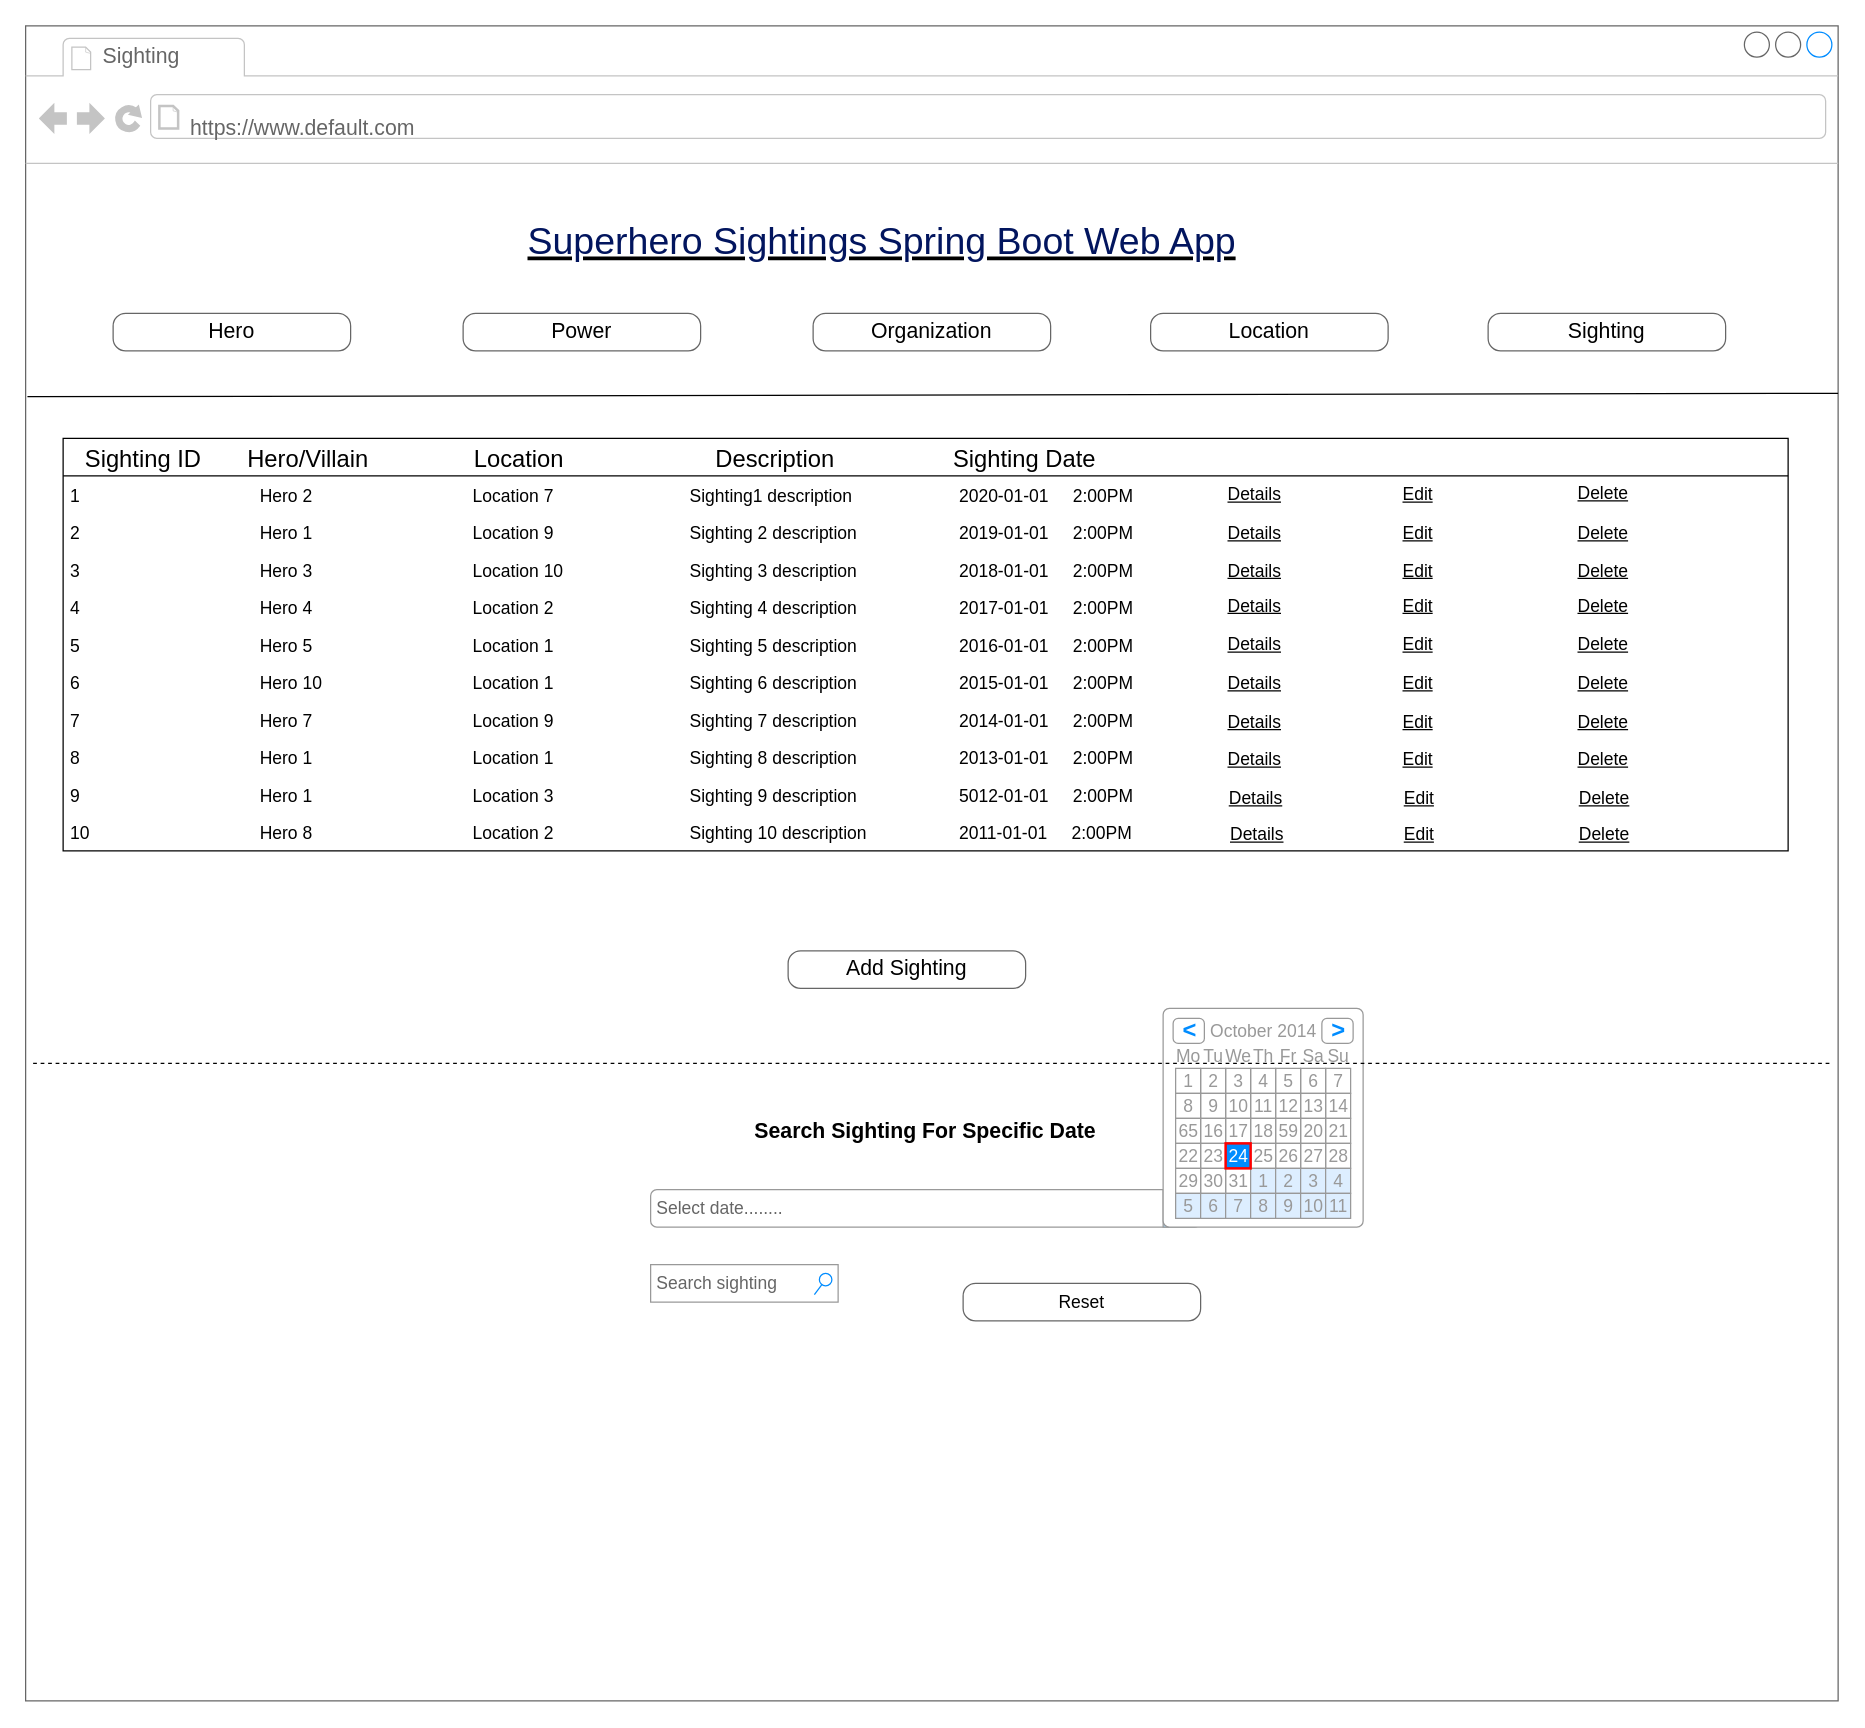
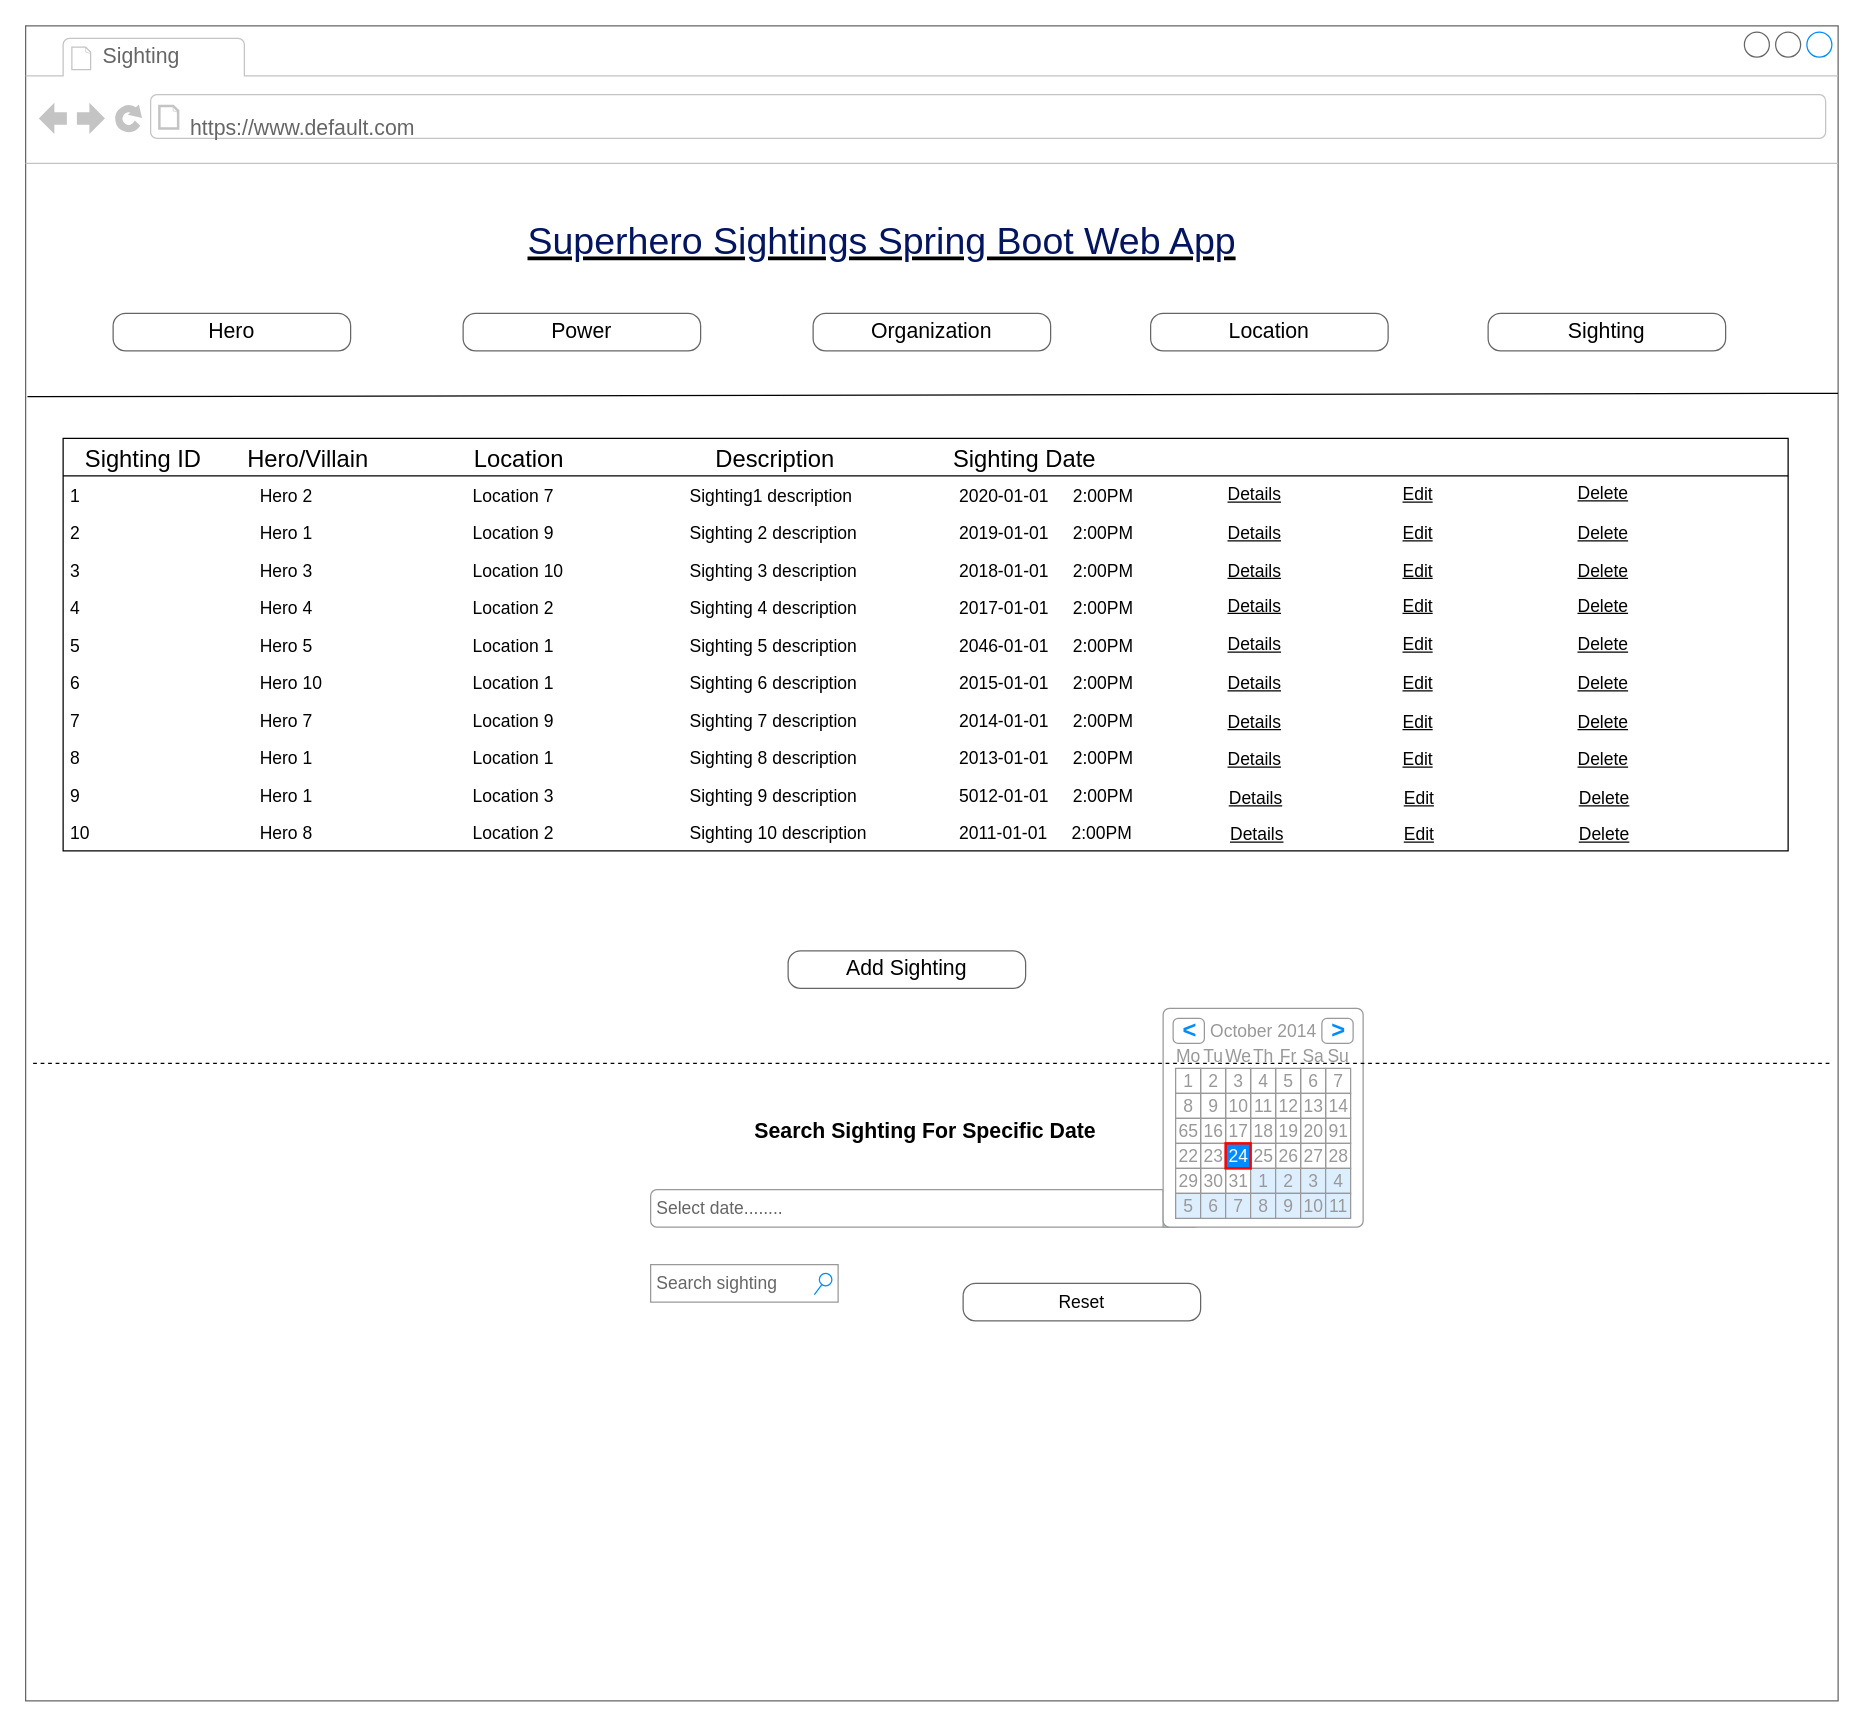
node "5 Hero 5 Location 1 Sighting 5 description 2016-01-01 2:00PM": label "5 Hero 5 Location 1 Sighting 5 description 2016-01-01 2:00PM" -> "5 Hero 5 Location 1 Sighting 5 description 2046-01-01 2:00PM"
node "59": label "59" -> "19"
node "21": label "21" -> "91"
